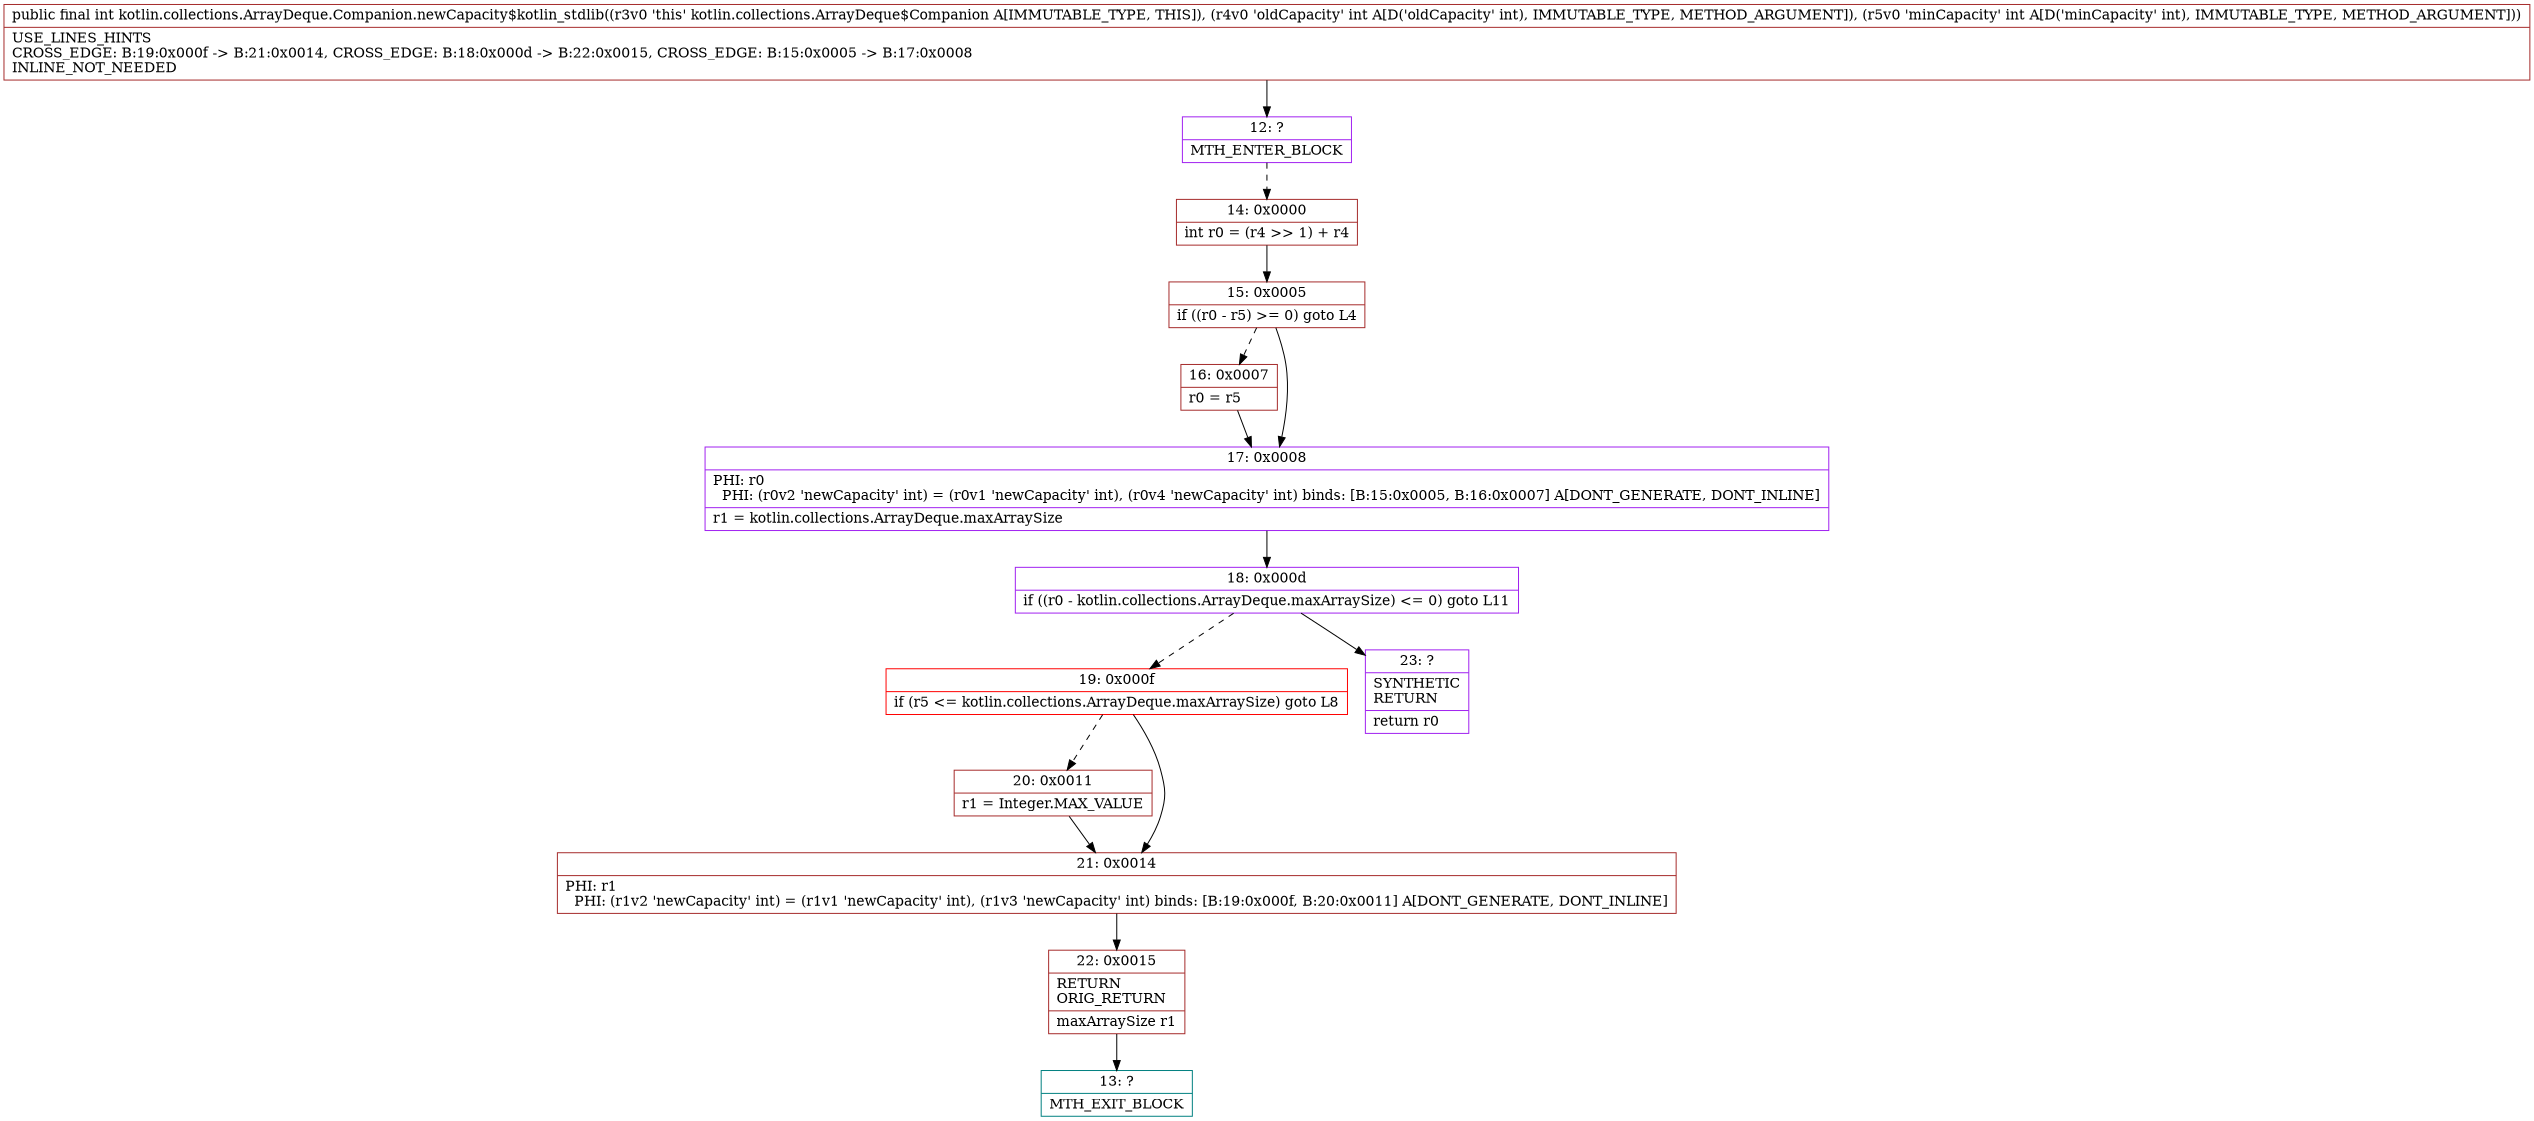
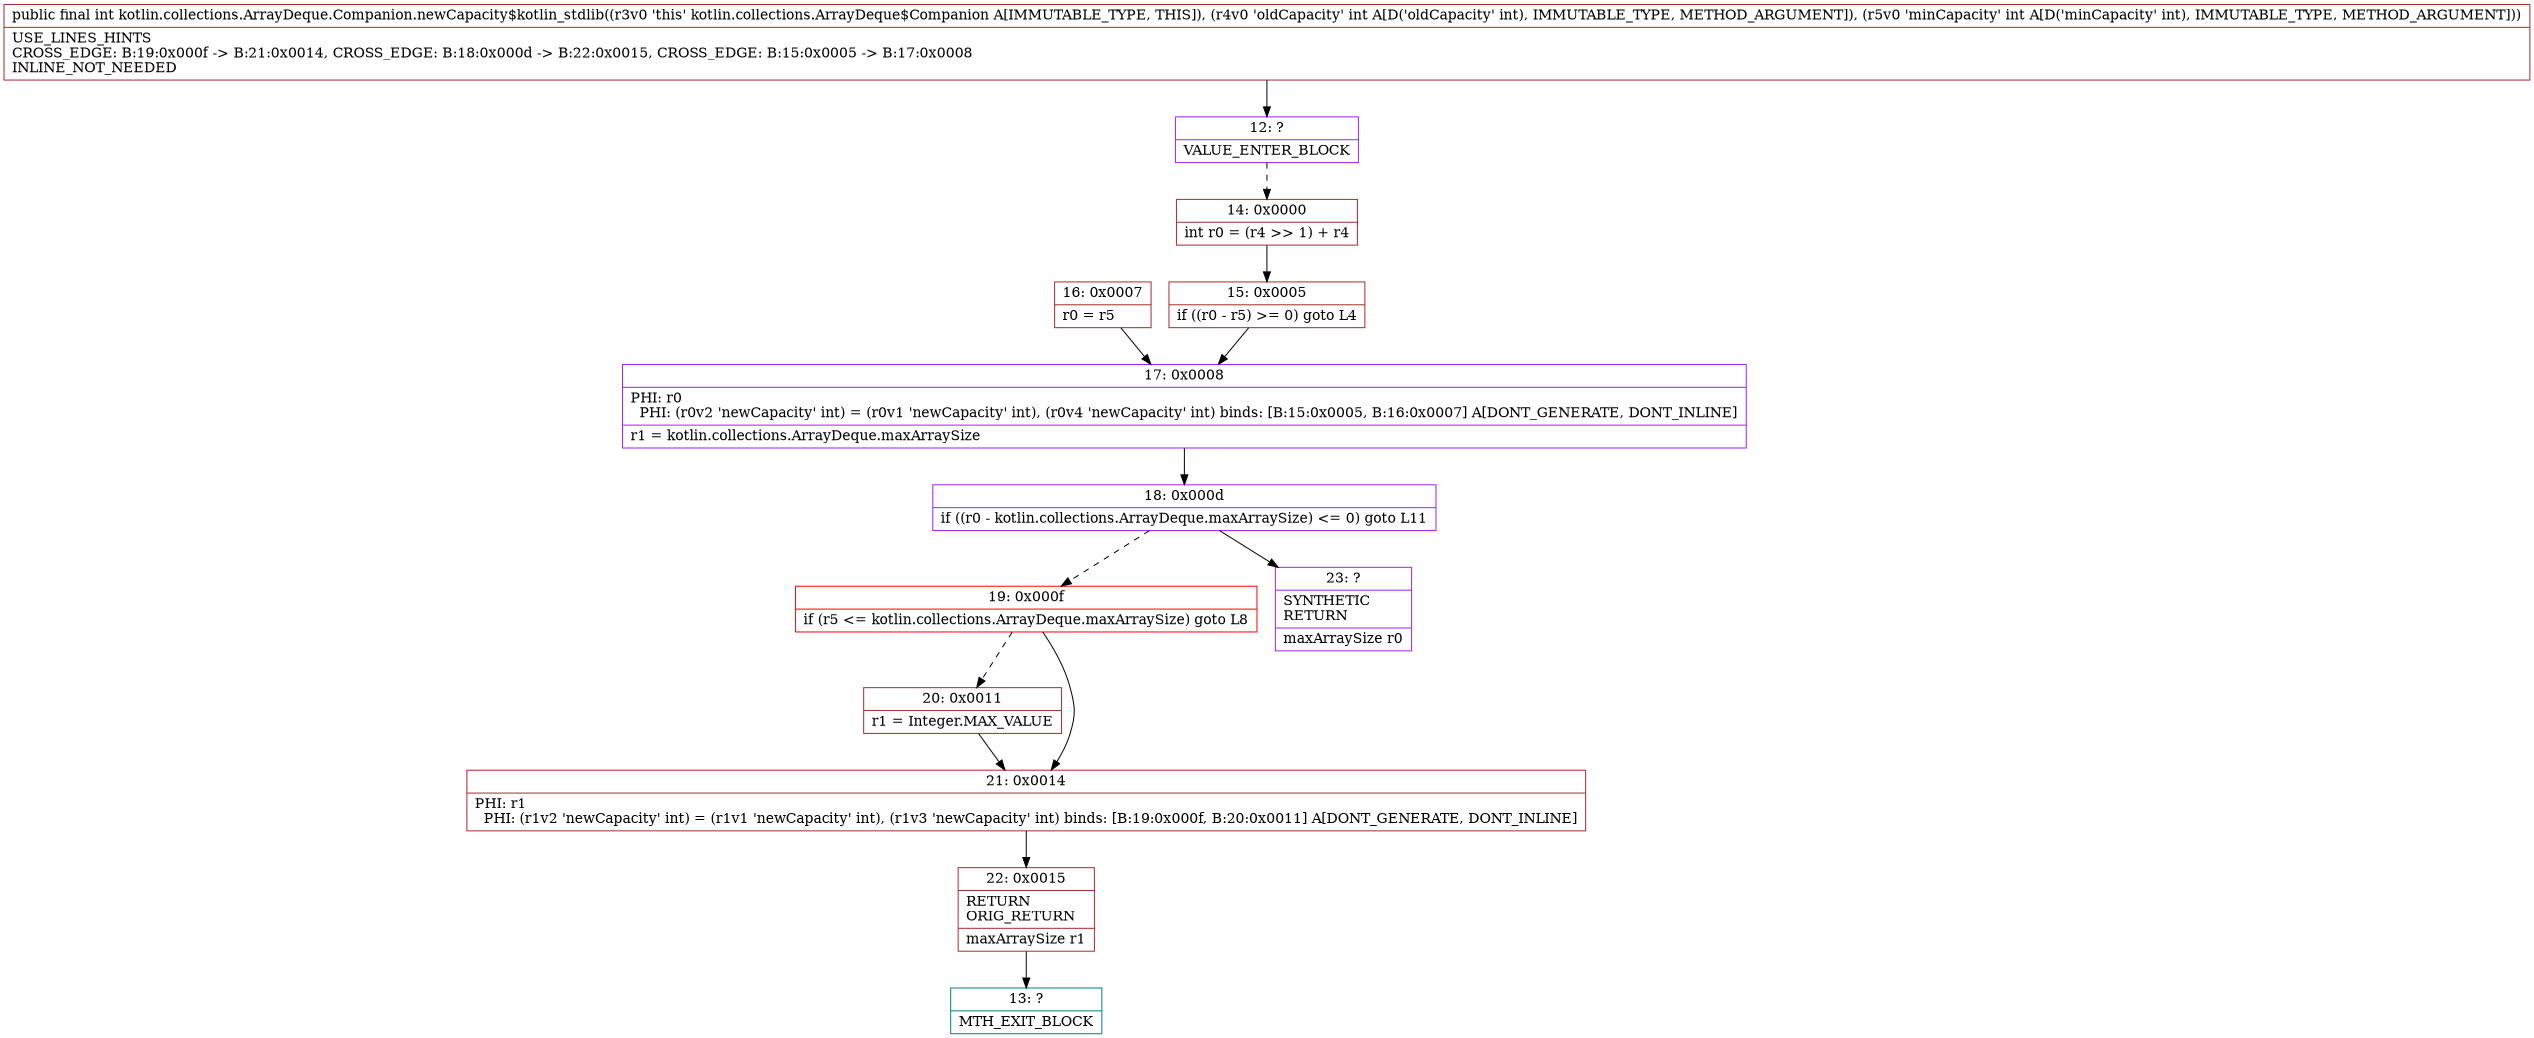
node "12: ?": text "MTH_ENTER_BLOCK" -> "VALUE_ENTER_BLOCK"
edge "15: 0x0005" -> "16: 0x0007": removed
node "23: ?": text "return r0" -> "maxArraySize r0"
